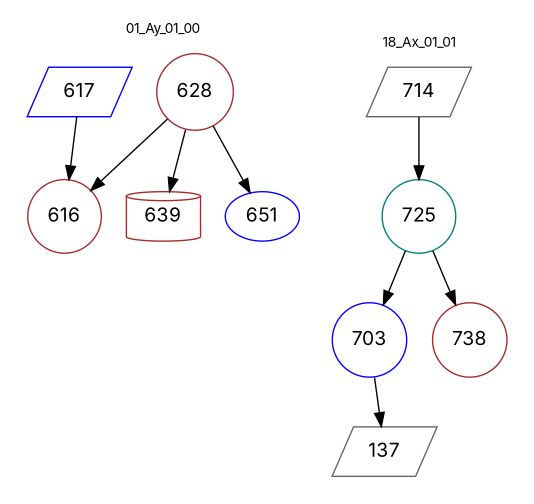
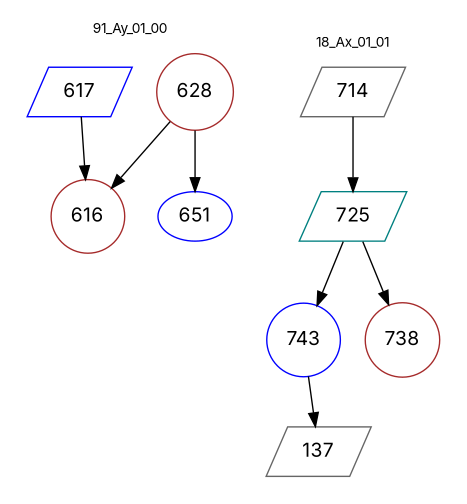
cluster "01_Ay_01_00": label "01_Ay_01_00" -> "91_Ay_01_00"
node "639": removed
node "725": shape circle -> parallelogram
node "703": label "703" -> "743"
